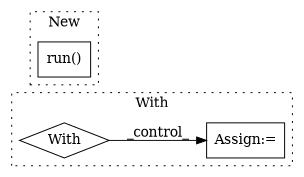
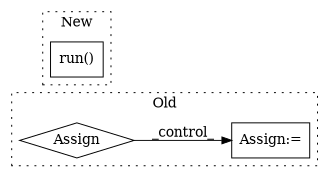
cluster "With": label "With" -> "Old"
node "With": label "With" -> "Assign"
